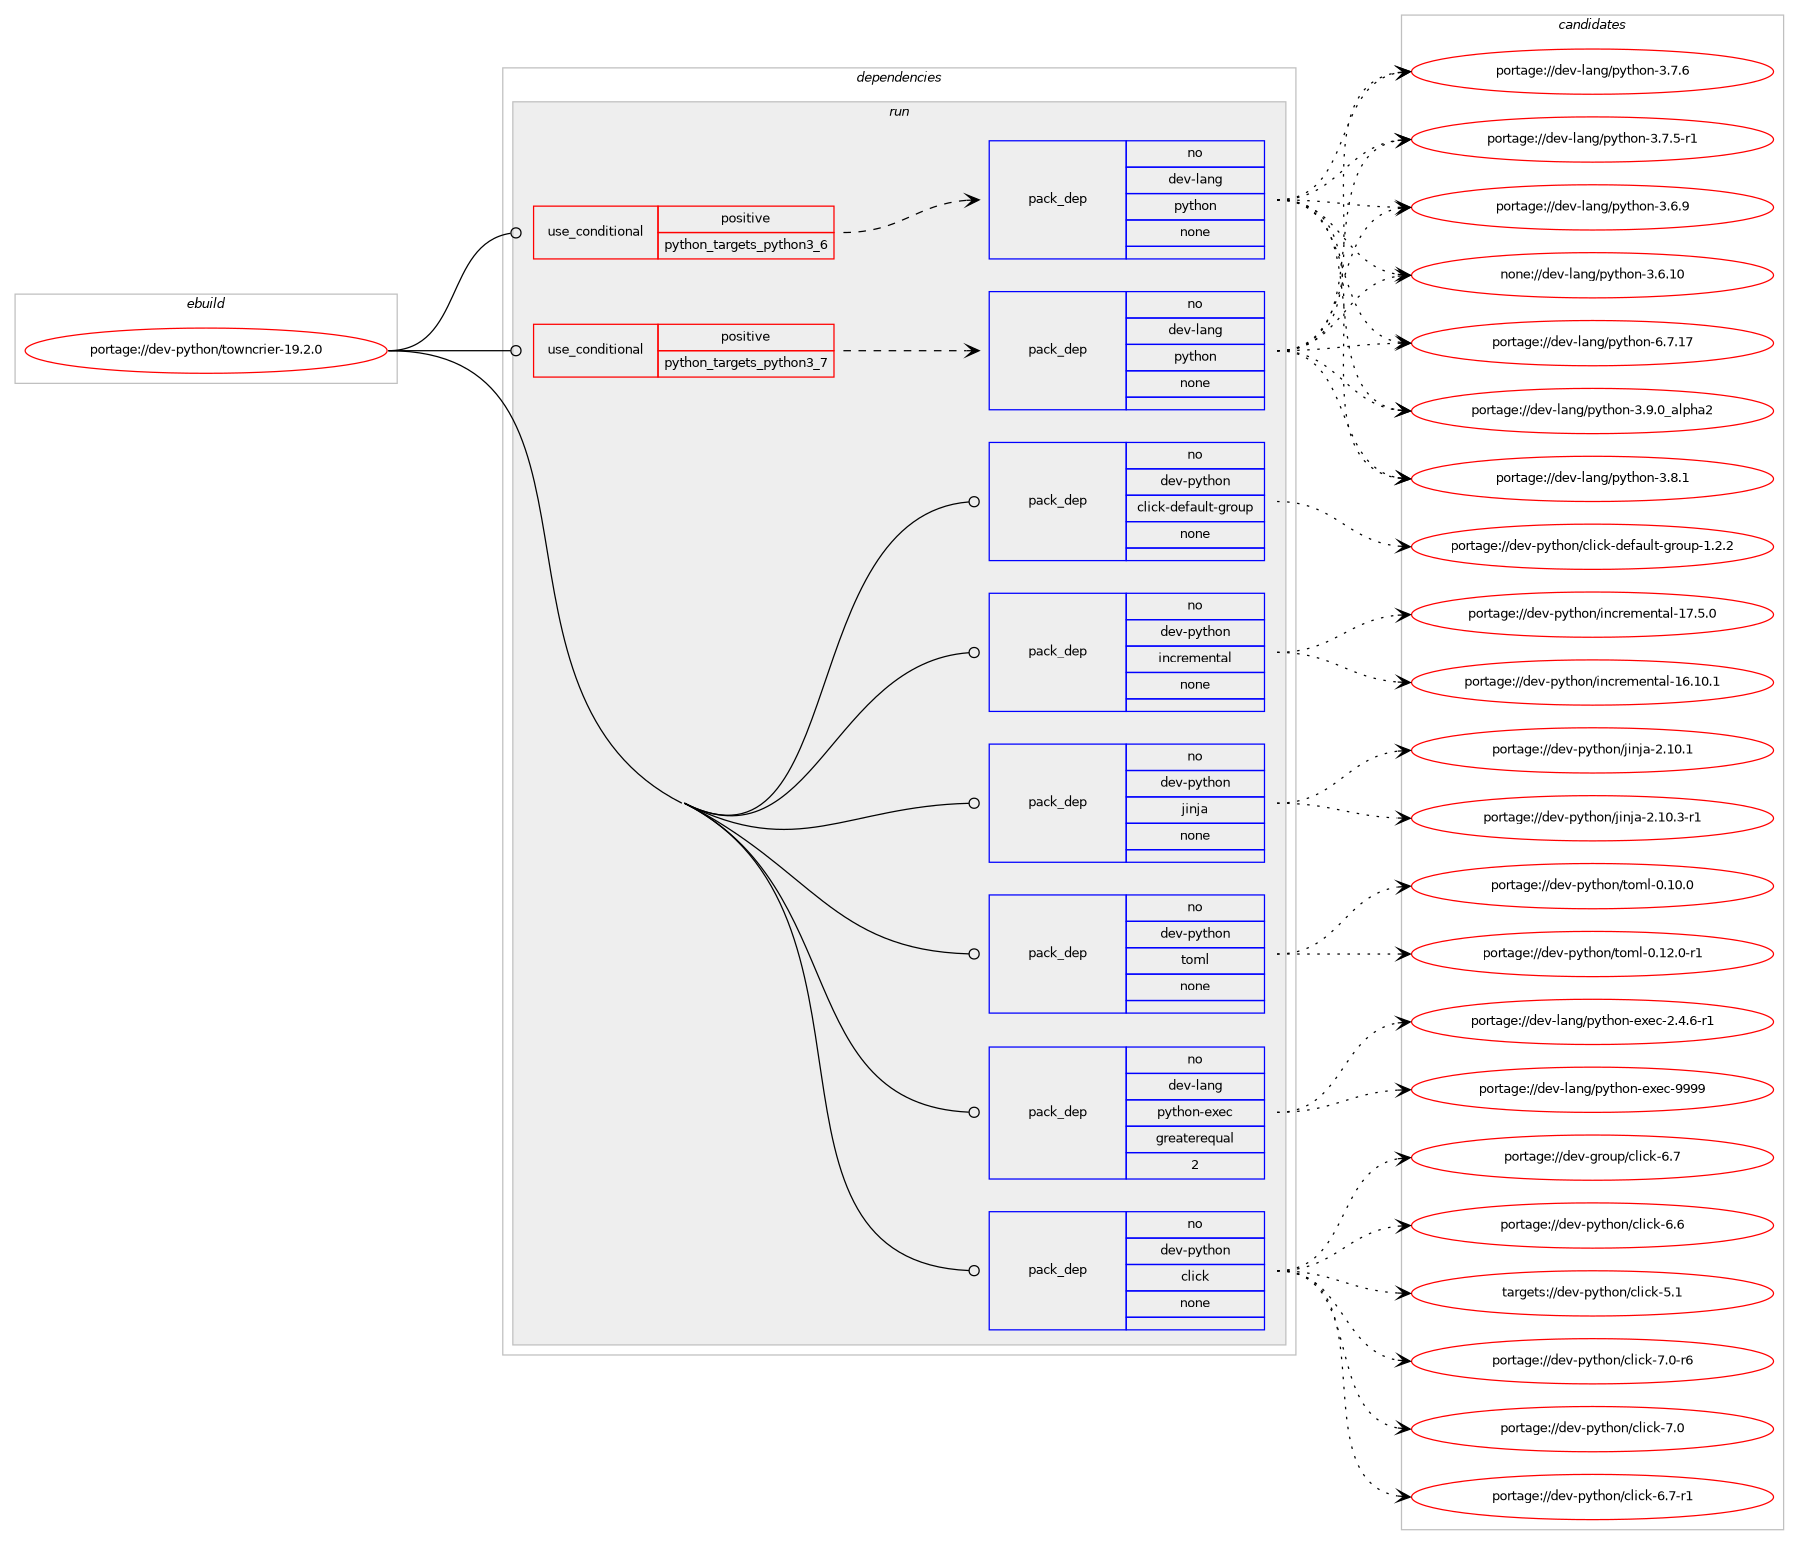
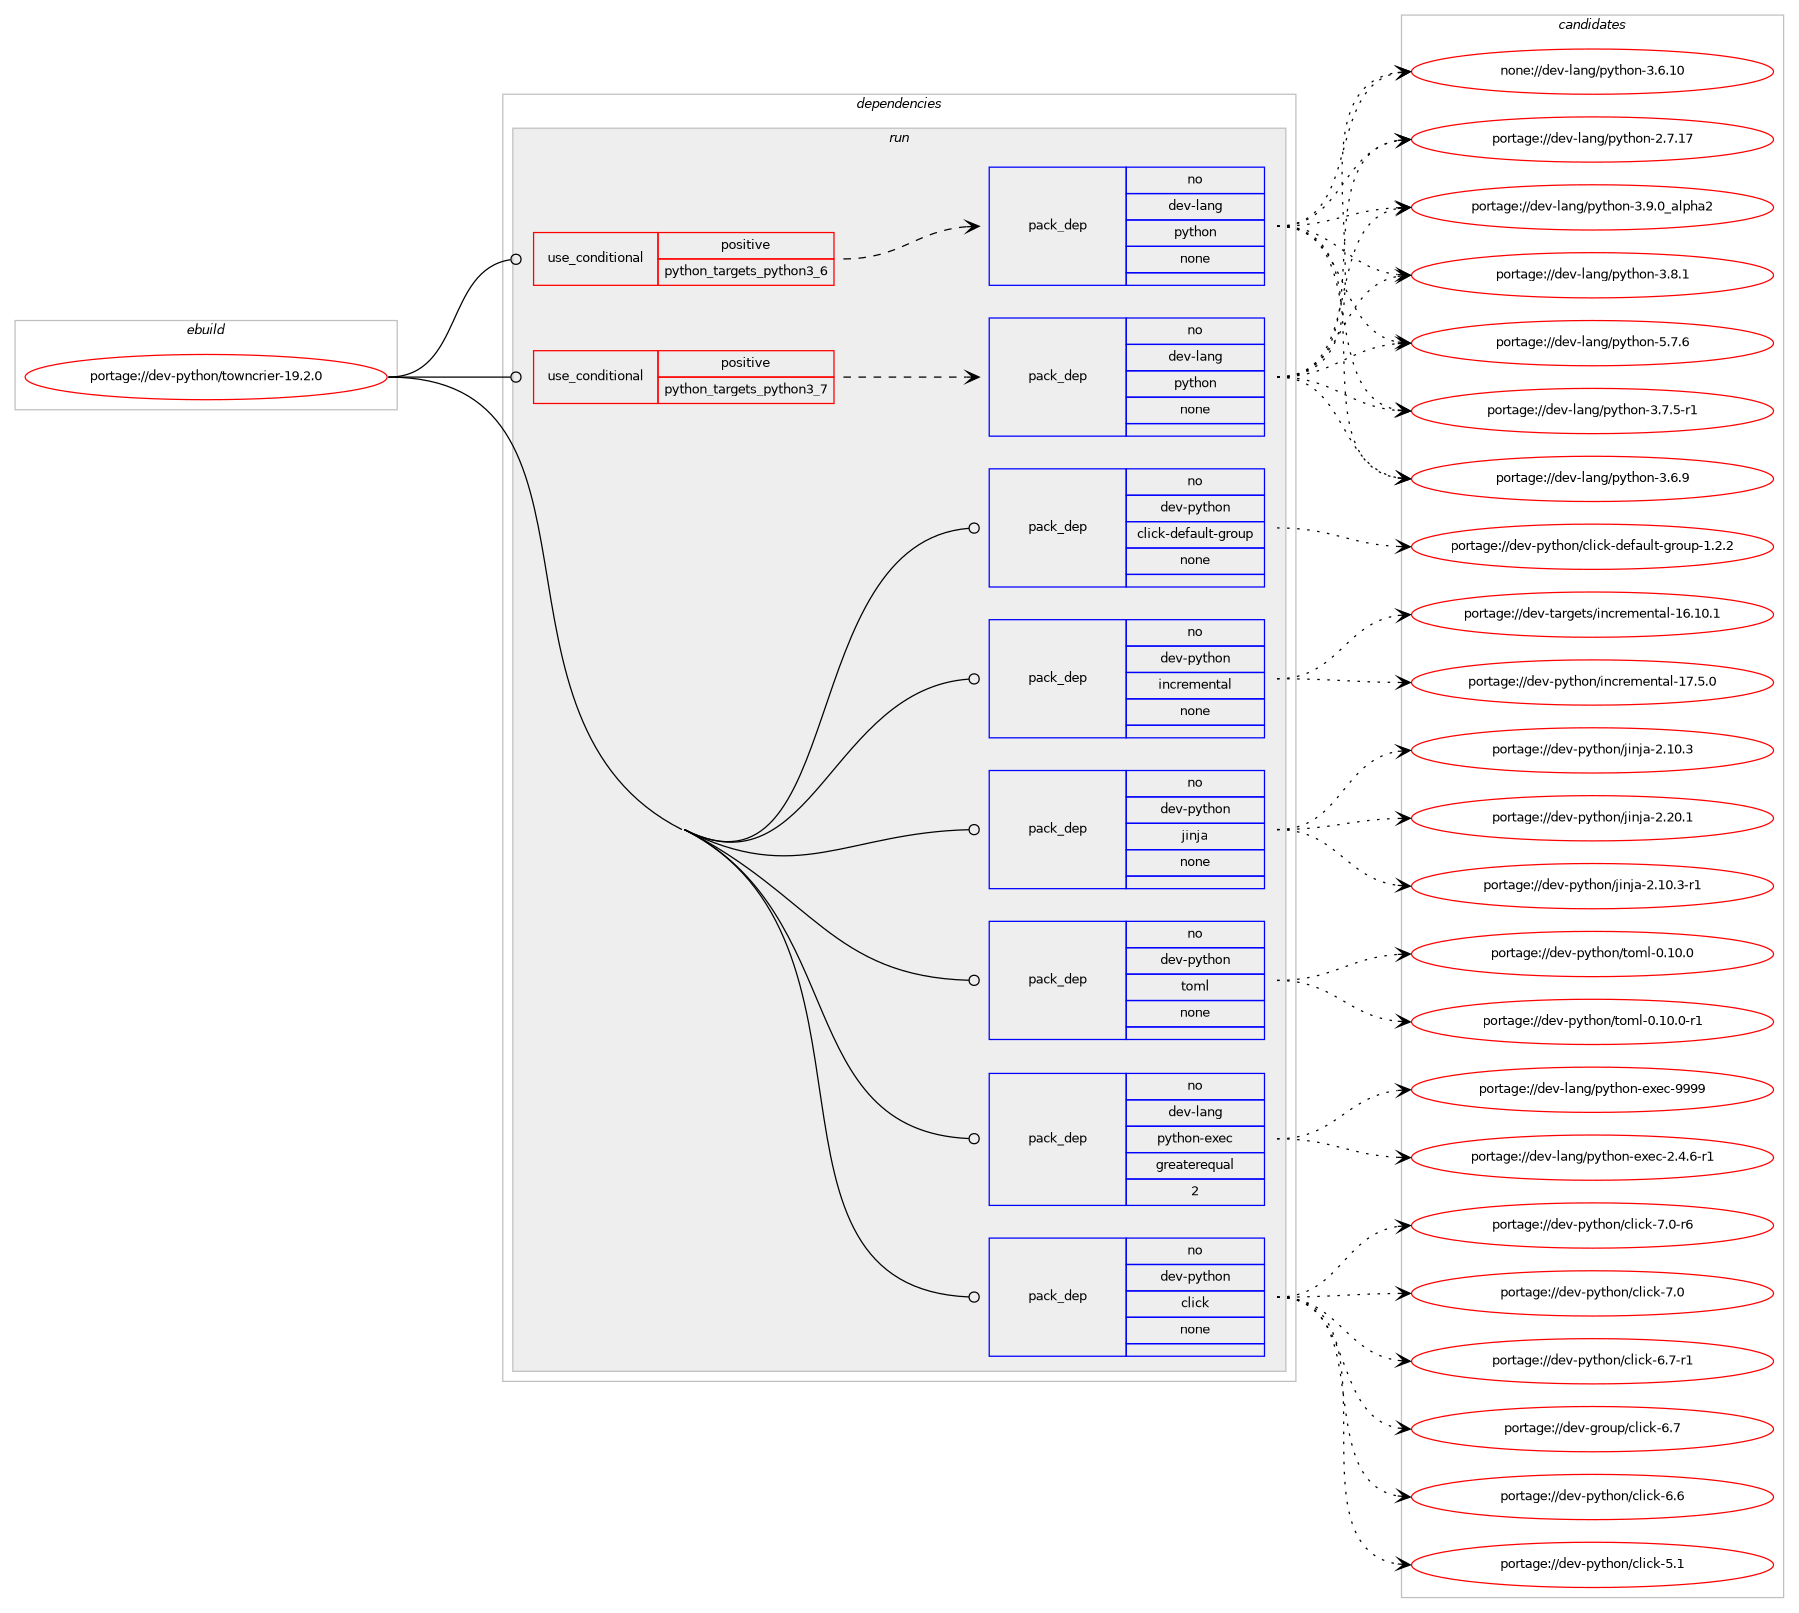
node "portage://dev-lang/python-3.7.6": label "portage://dev-lang/python-3.7.6" -> "portage://dev-lang/python-5.7.6"
node "portage://dev-lang/python-6.7.17": label "portage://dev-lang/python-6.7.17" -> "portage://dev-lang/python-2.7.17"
node "portage://dev-python/incremental-16.10.1": label "portage://dev-python/incremental-16.10.1" -> "portage://dev-targets/incremental-16.10.1"
node "portage://dev-python/jinja-2.10.3": added
node "portage://dev-python/jinja-2.10.1": label "portage://dev-python/jinja-2.10.1" -> "portage://dev-python/jinja-2.20.1"
node "portage://dev-python/toml-0.12.0-r1": label "portage://dev-python/toml-0.12.0-r1" -> "portage://dev-python/toml-0.10.0-r1"
node "targets://dev-python/click-5.1": label "targets://dev-python/click-5.1" -> "portage://dev-python/click-5.1"
